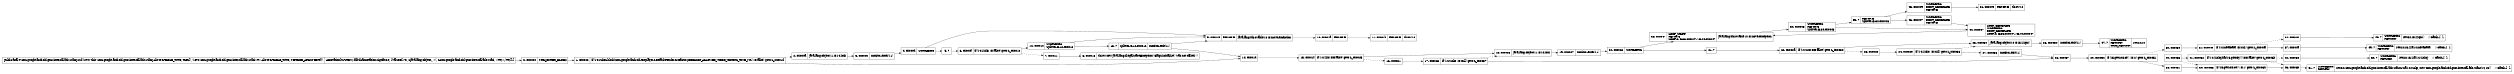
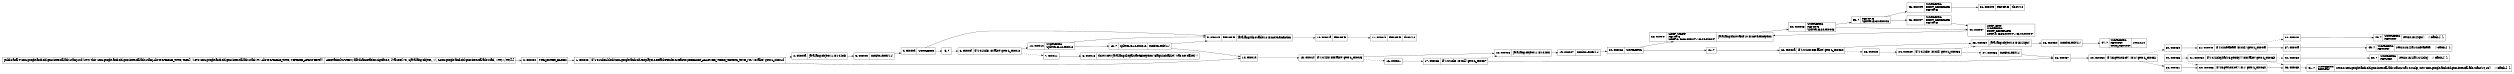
node "44: 0x0047": text "LOOP_GENERATE" -> "LOOP_END"
